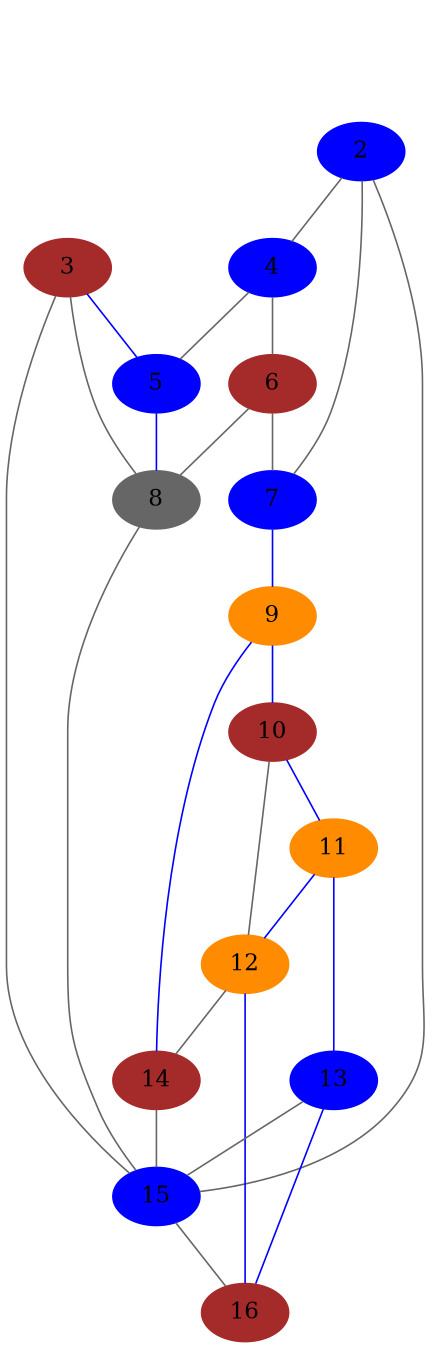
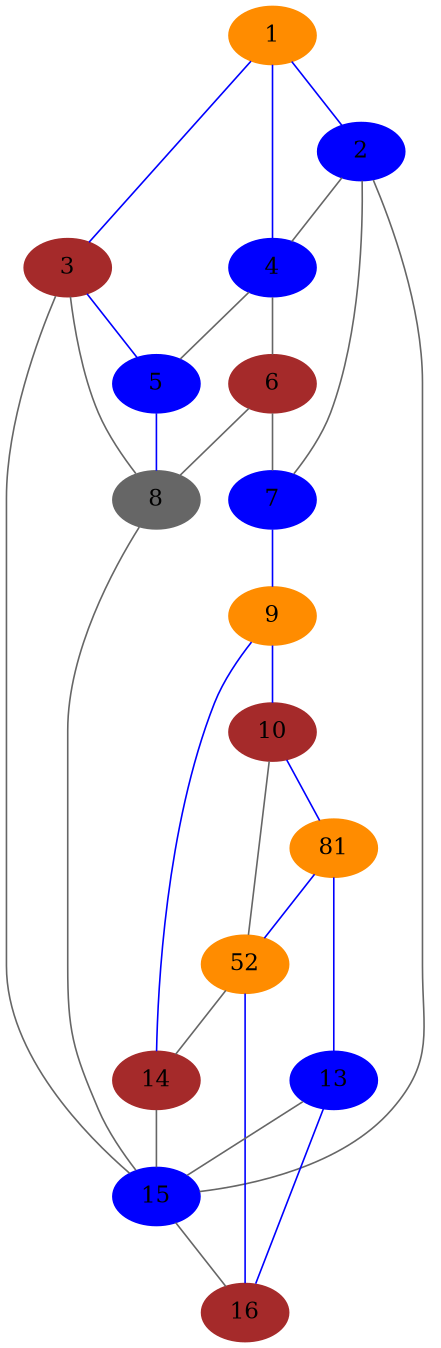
node "1": added
node "11": label "11" -> "81"
node "12": label "12" -> "52"
